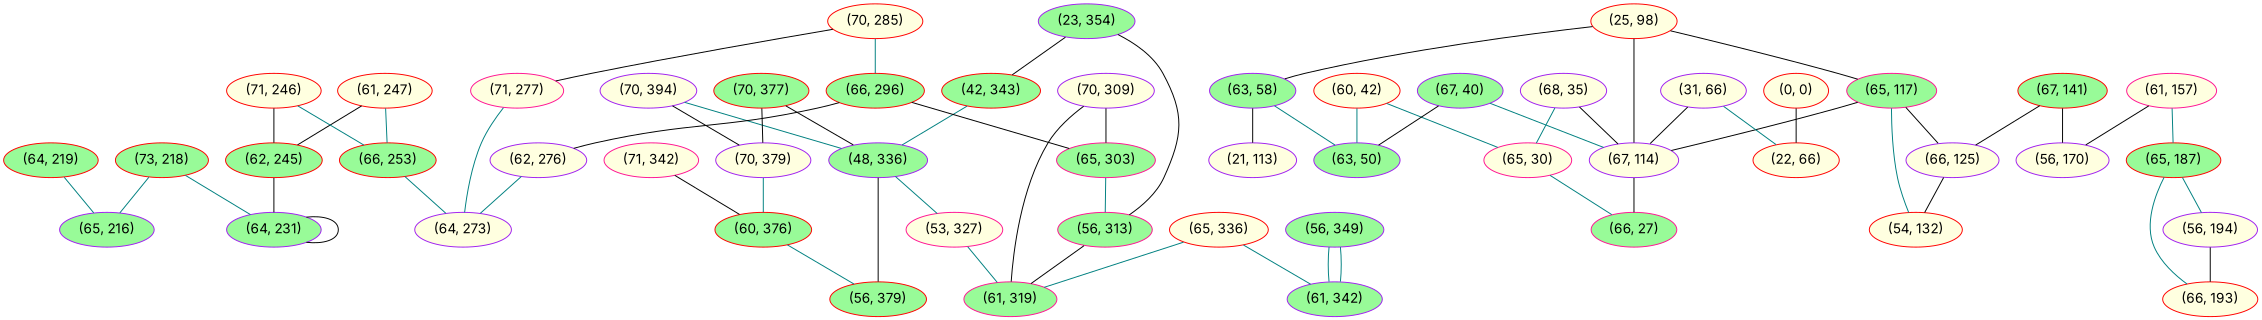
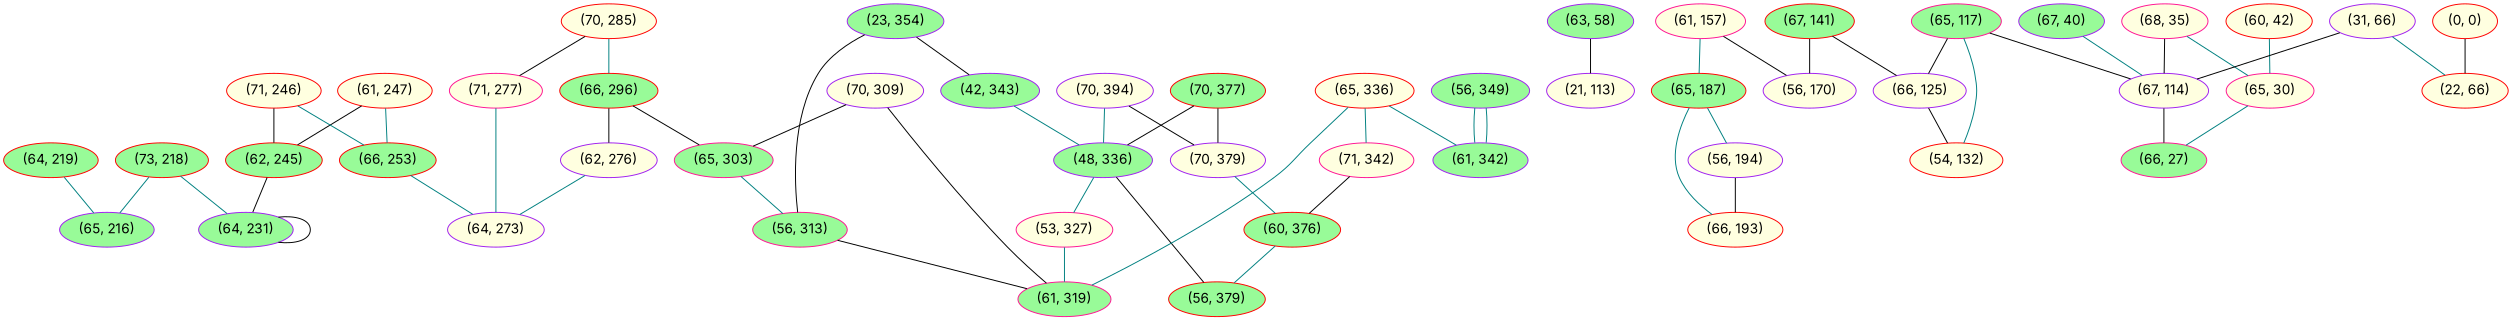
node "(25, 98)": removed
node "(42, 343)": color red -> purple
node "(68, 35)": color purple -> deeppink
edge "(65, 336)" -- "(71, 342)": added
node "(63, 50)": removed
